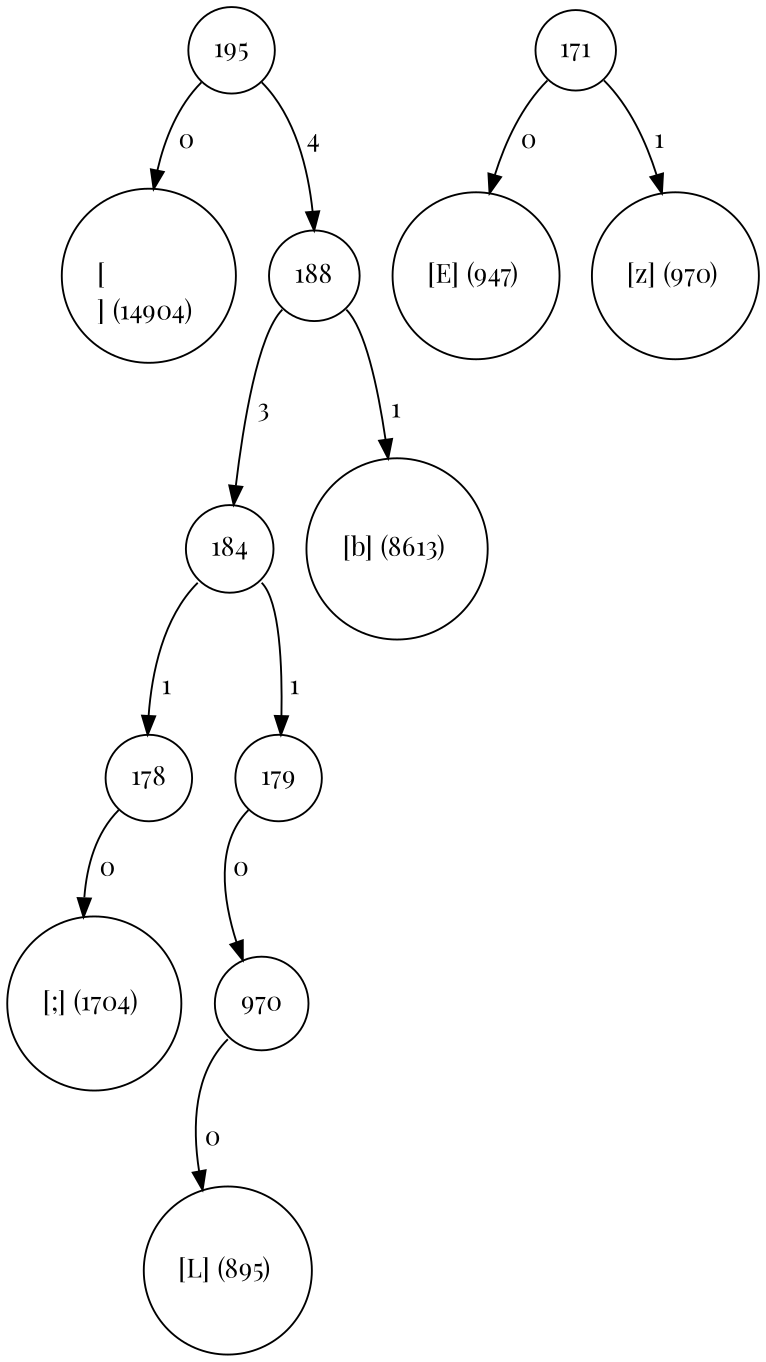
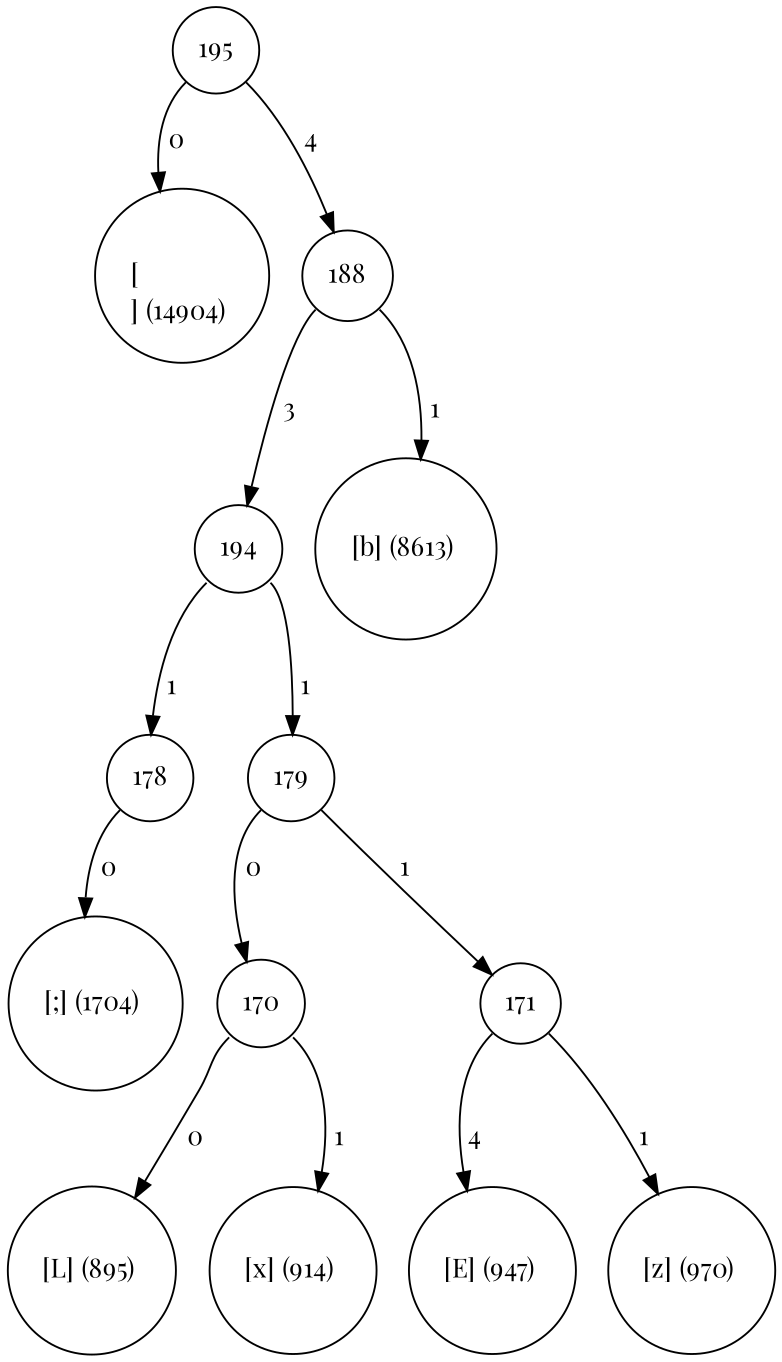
edge "171" -> "[E] (947)": label " 0" -> " 4"
node "184": label "184" -> "194"
edge "179" -> "171": added, label "1"
node "970": label "970" -> "170"
node "[x] (914)": added
